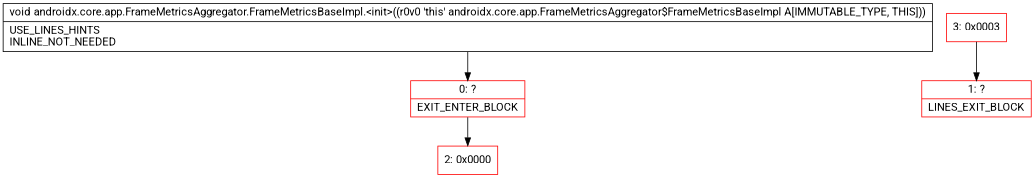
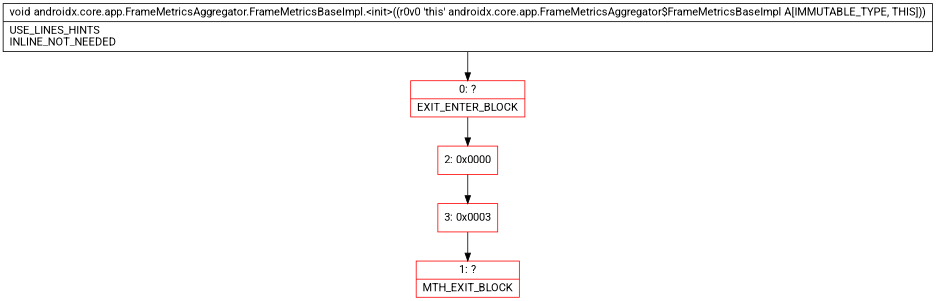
node "1: ?": text "LINES_EXIT_BLOCK" -> "MTH_EXIT_BLOCK"
edge "2: 0x0000" -> "3: 0x0003": added
